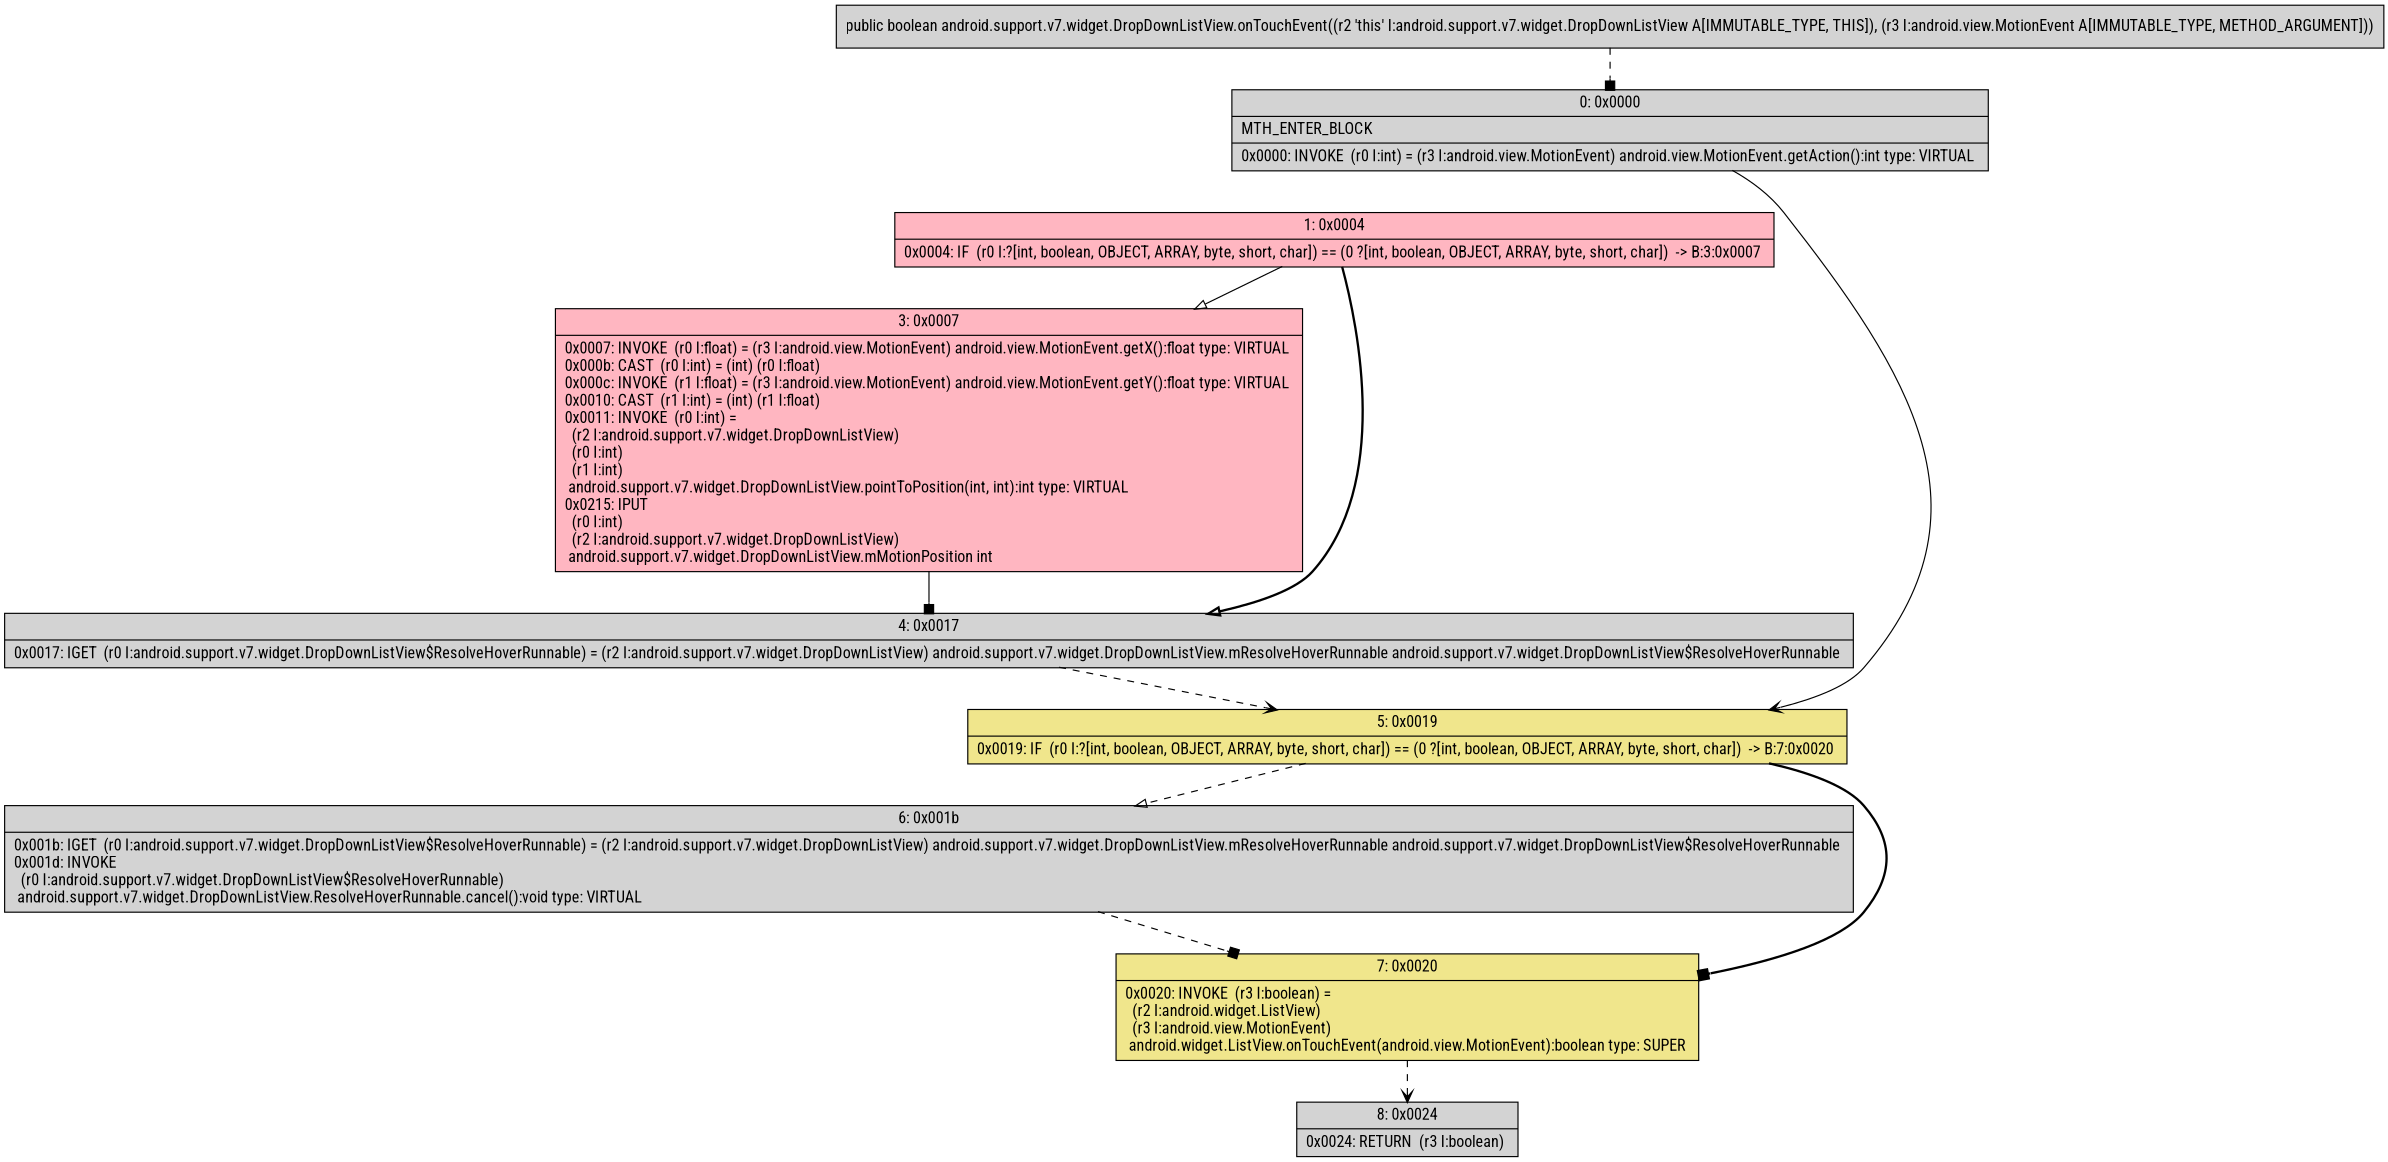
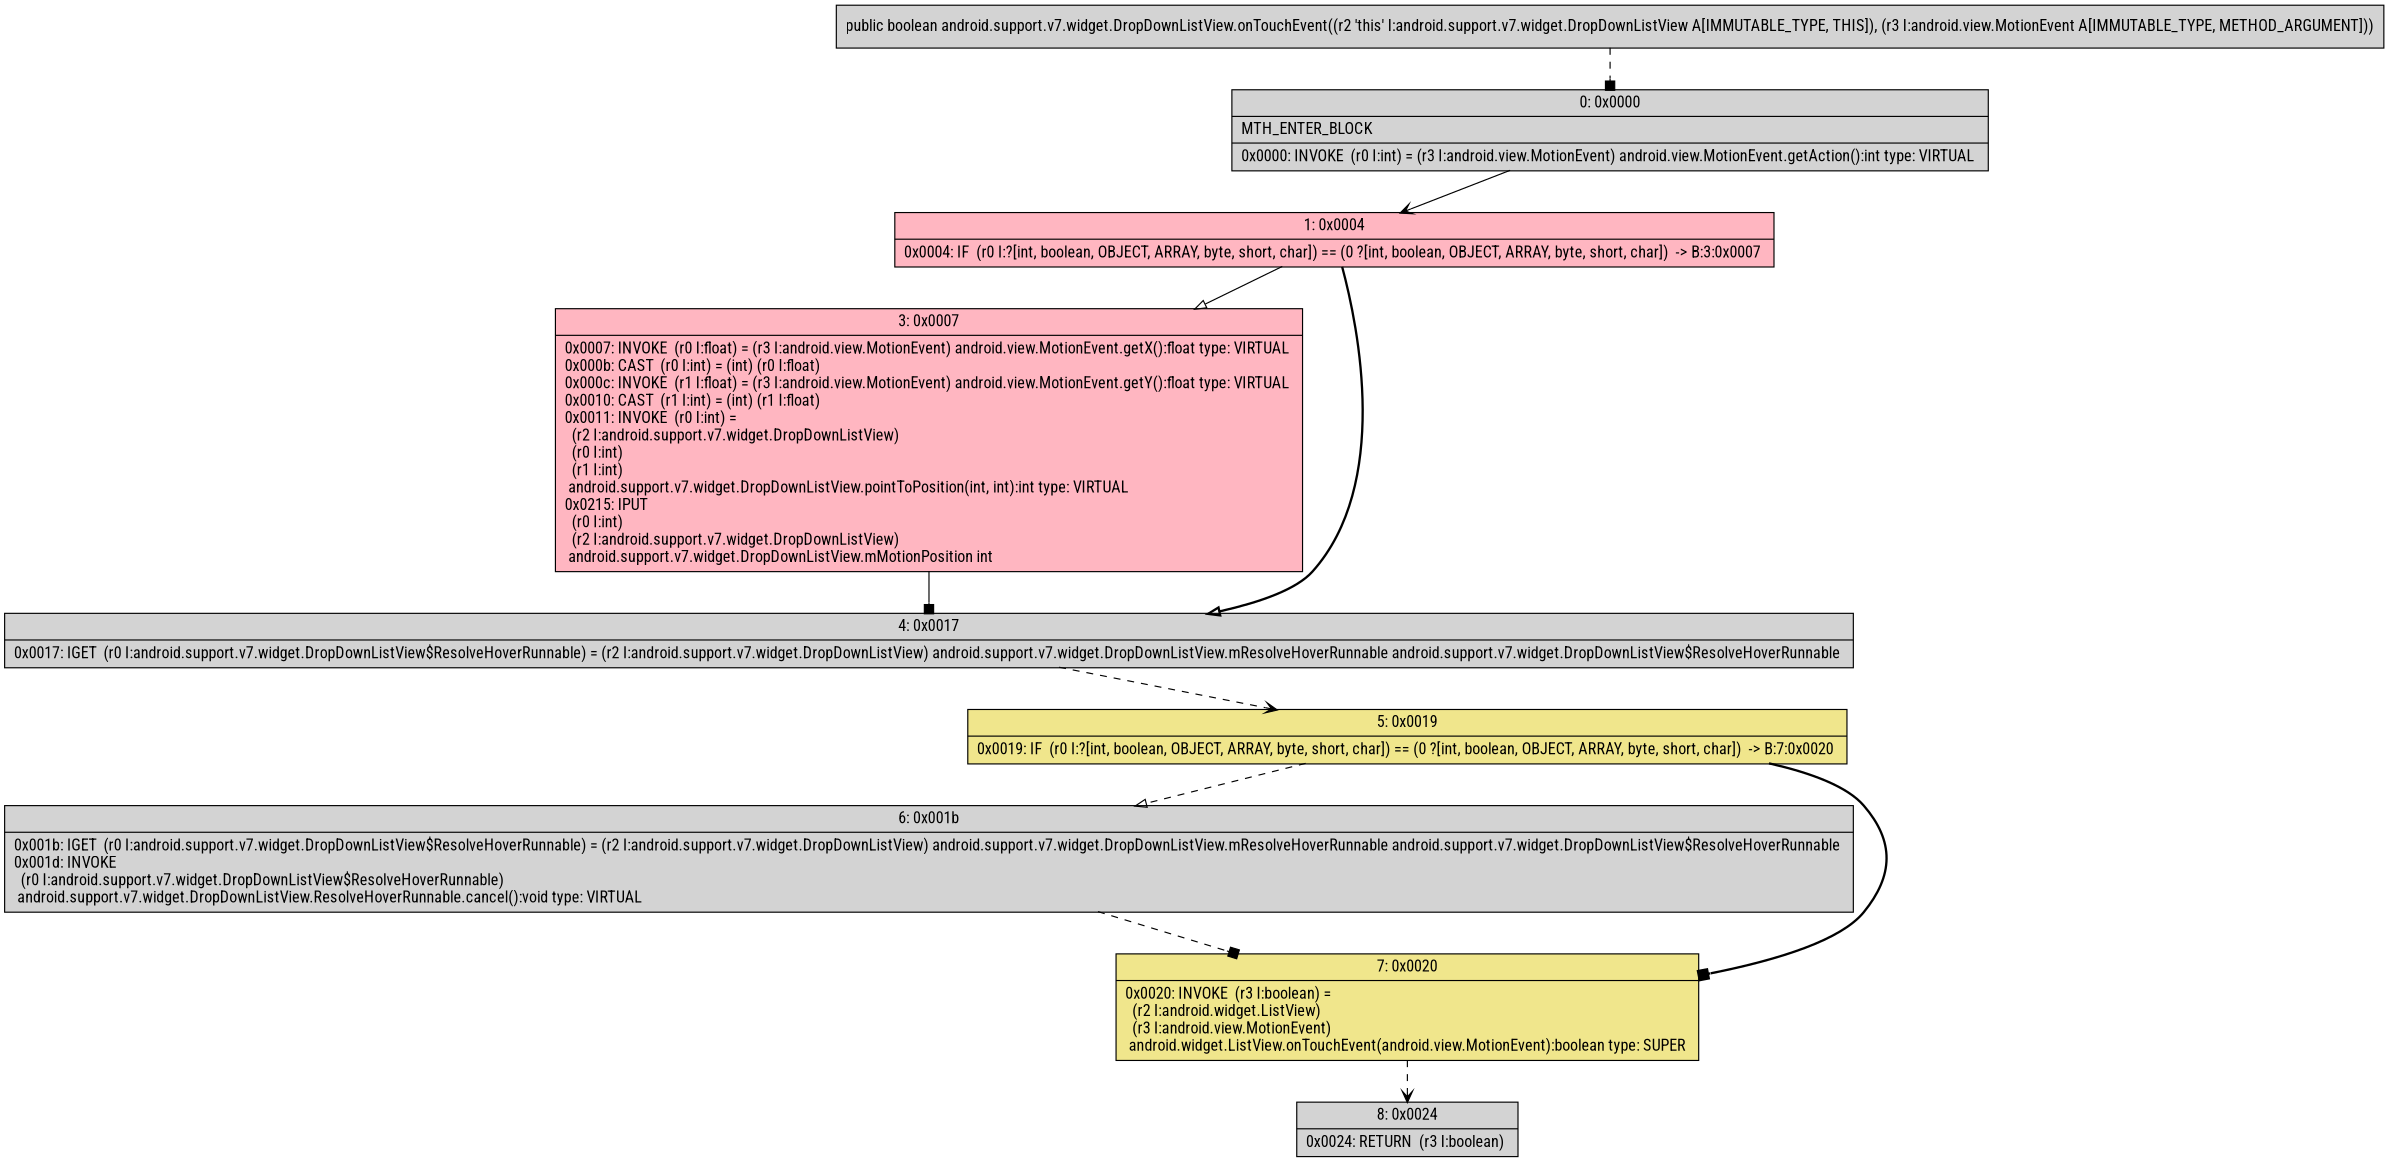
edge "0: 0x0000" -> "5: 0x0019": now "0: 0x0000" -> "1: 0x0004"
